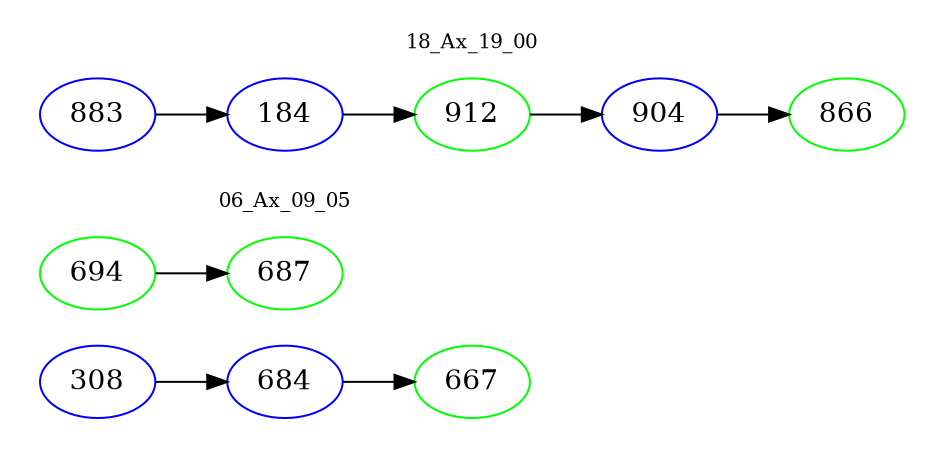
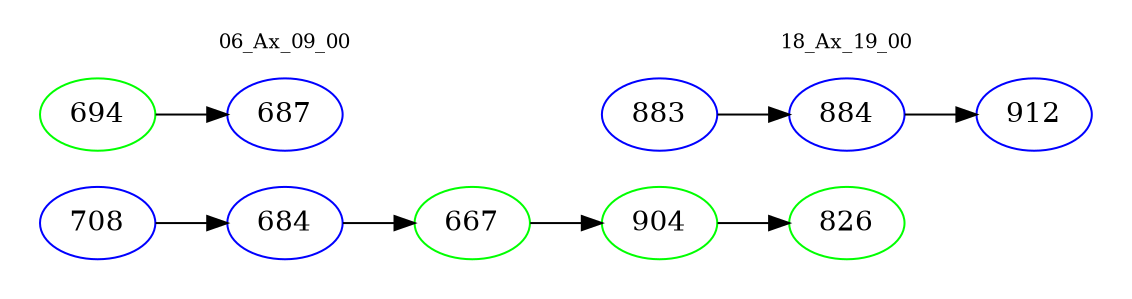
node "184": label "184" -> "884"
node "912": color green -> blue
edge "912" -> "904": now "667" -> "904"
node "904": color blue -> green
node "866": label "866" -> "826"
cluster "06_Ax_09_05": label "06_Ax_09_05" -> "06_Ax_09_00"
node "687": color green -> blue
node "308": label "308" -> "708"
